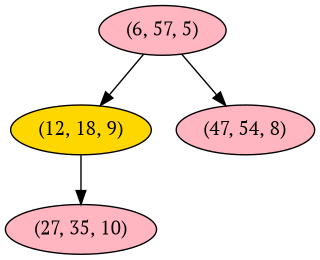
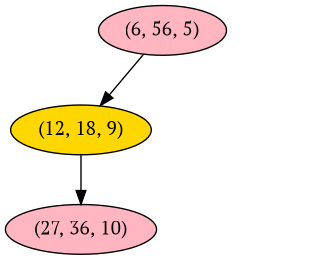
node "(6, 57, 5)": label "(6, 57, 5)" -> "(6, 56, 5)"
node "(47, 54, 8)": removed
node "(27, 35, 10)": label "(27, 35, 10)" -> "(27, 36, 10)"
